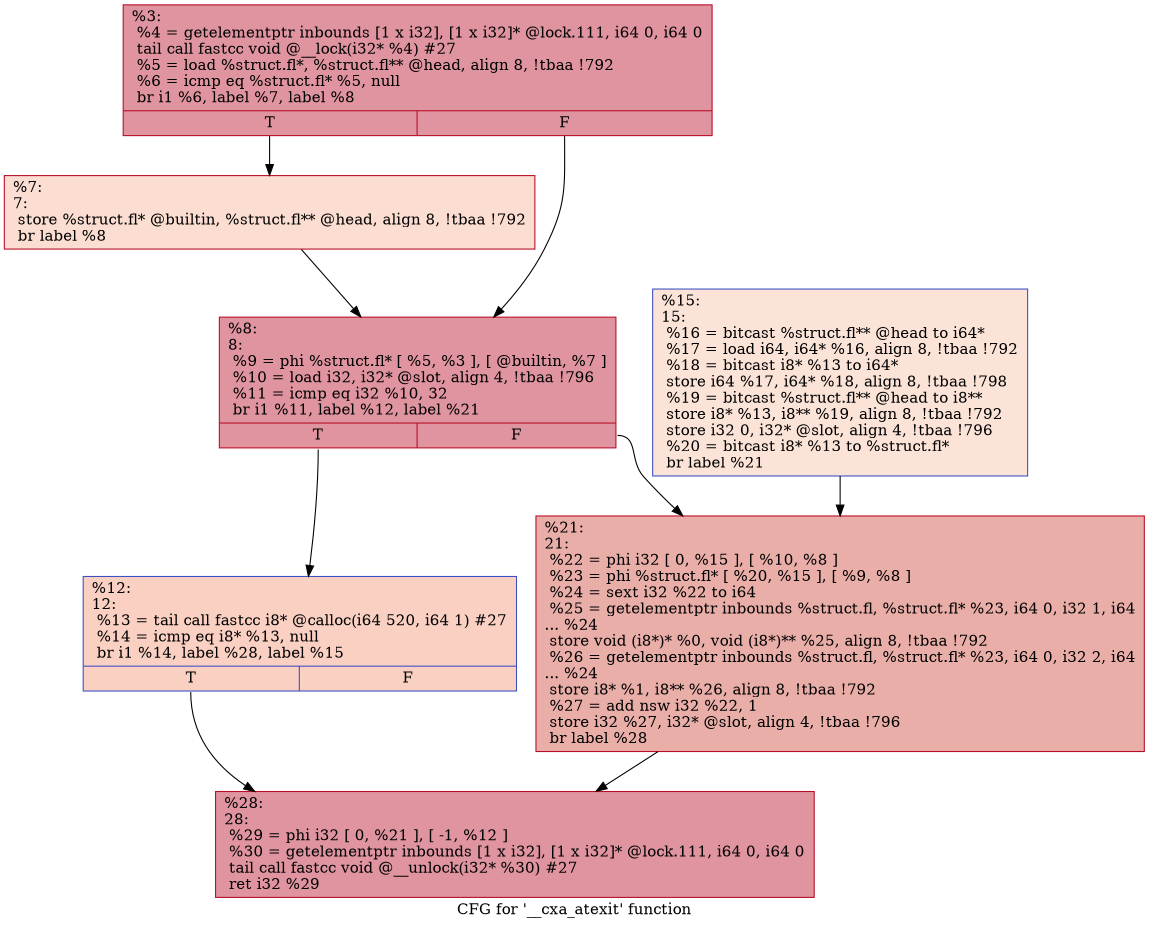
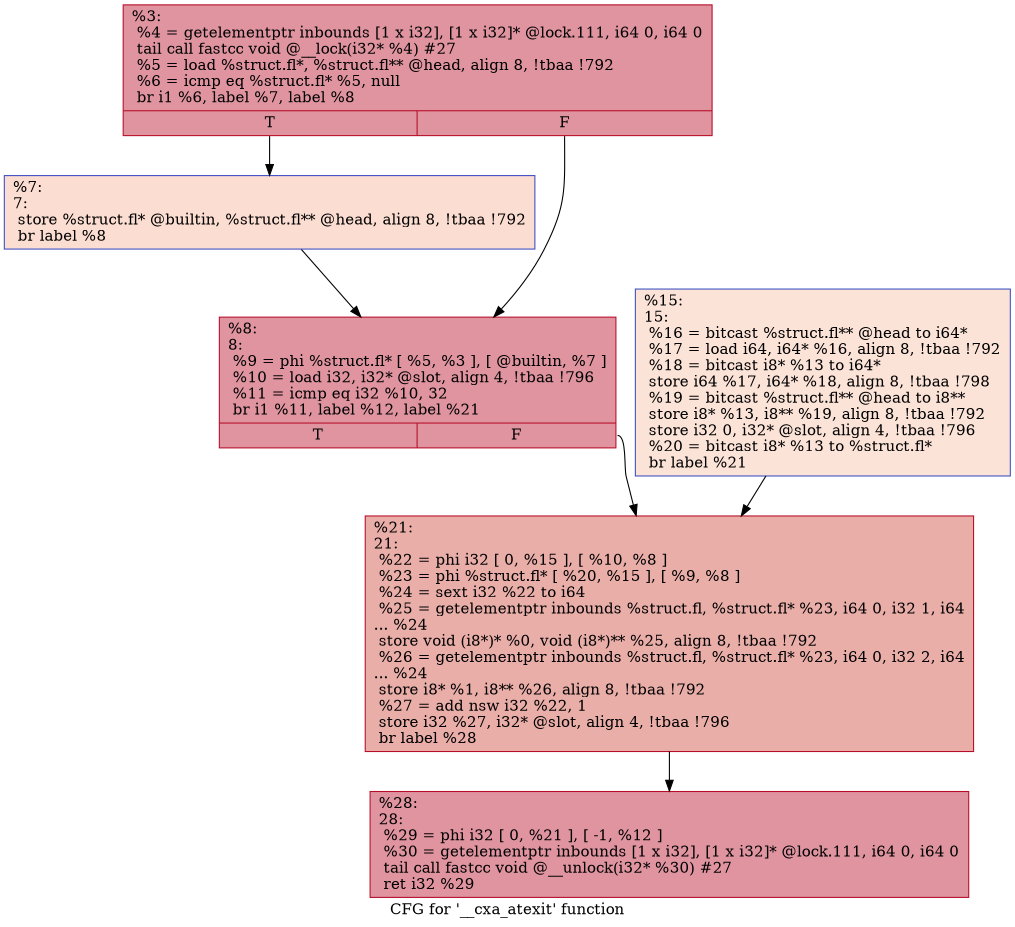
node "%7:": color #b70d28ff -> #3d50c3ff
node "%12:": removed
